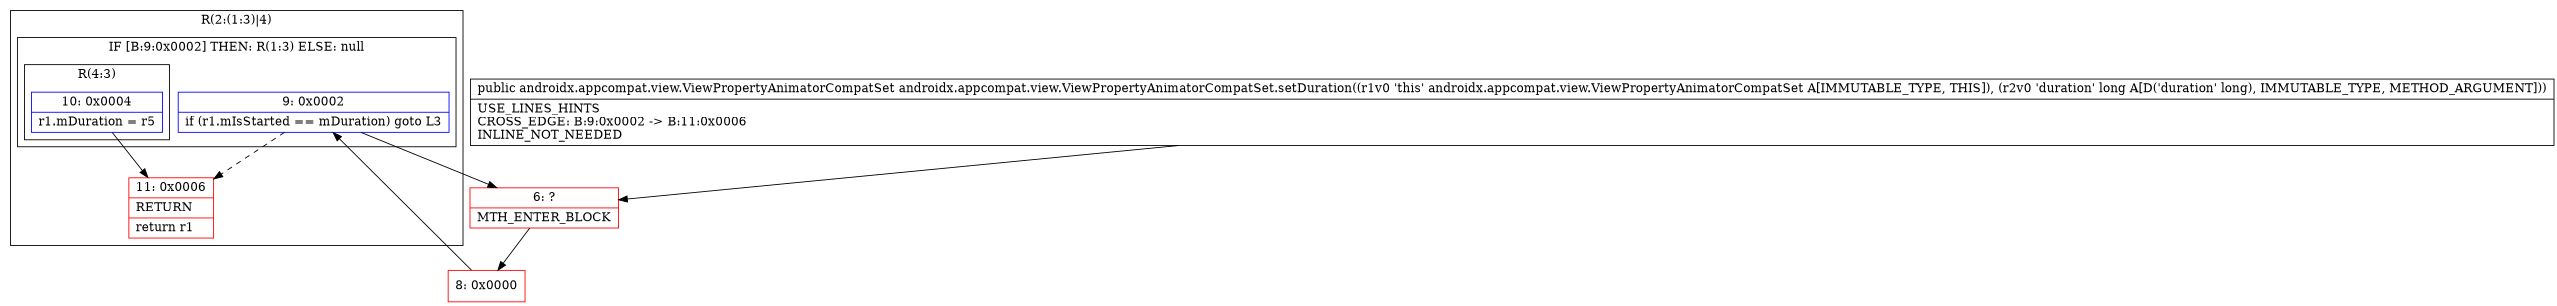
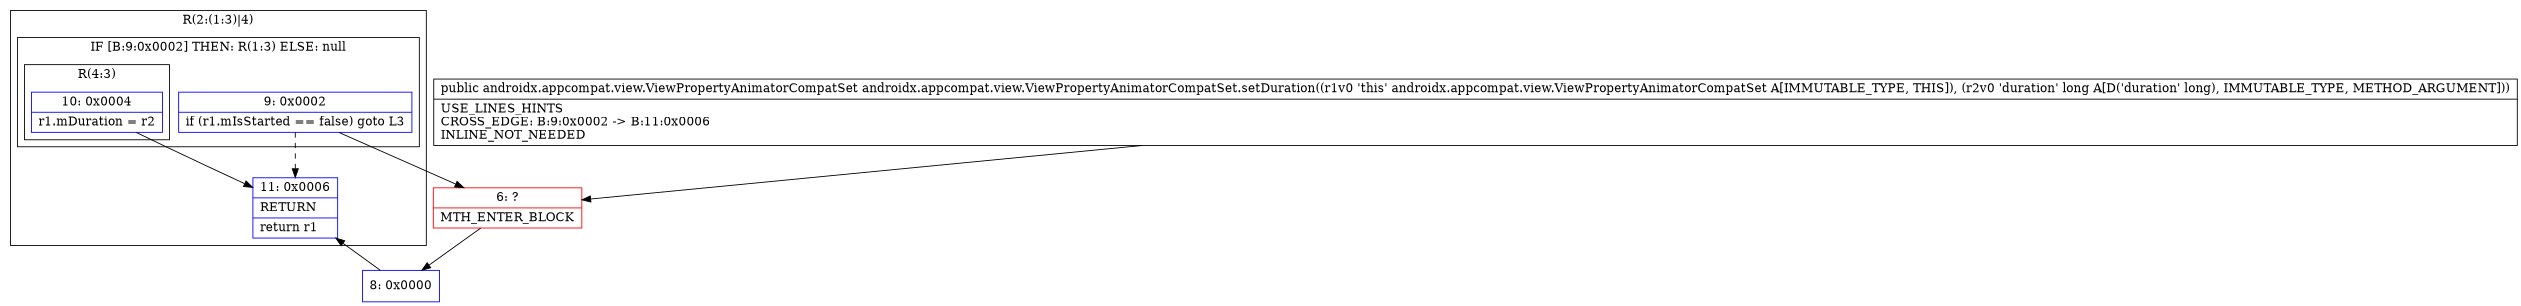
node "10: 0x0004": text "r1.mDuration = r5" -> "r1.mDuration = r2"
node "9: 0x0002": text "if (r1.mIsStarted == mDuration) goto L3" -> "if (r1.mIsStarted == false) goto L3"
edge "8: 0x0000" -> "9: 0x0002": now "8: 0x0000" -> "11: 0x0006"
node "11: 0x0006": color red -> blue
node "8: 0x0000": color red -> blue
